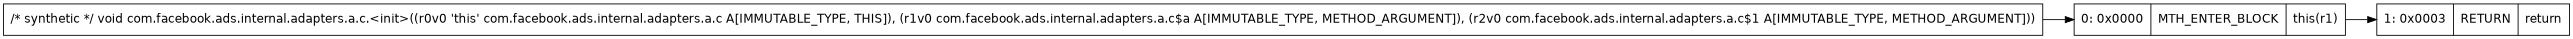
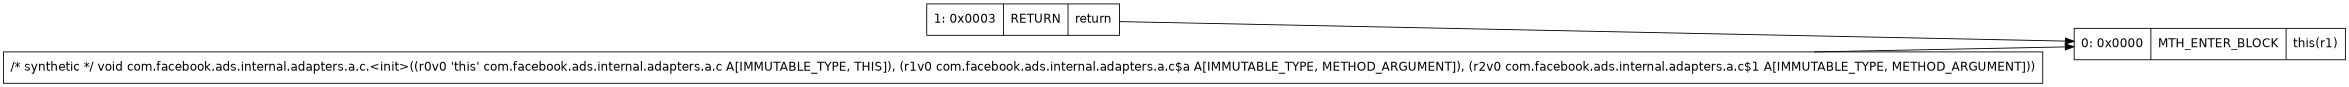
edge "0: 0x0000" -> "1: 0x0003": reversed
